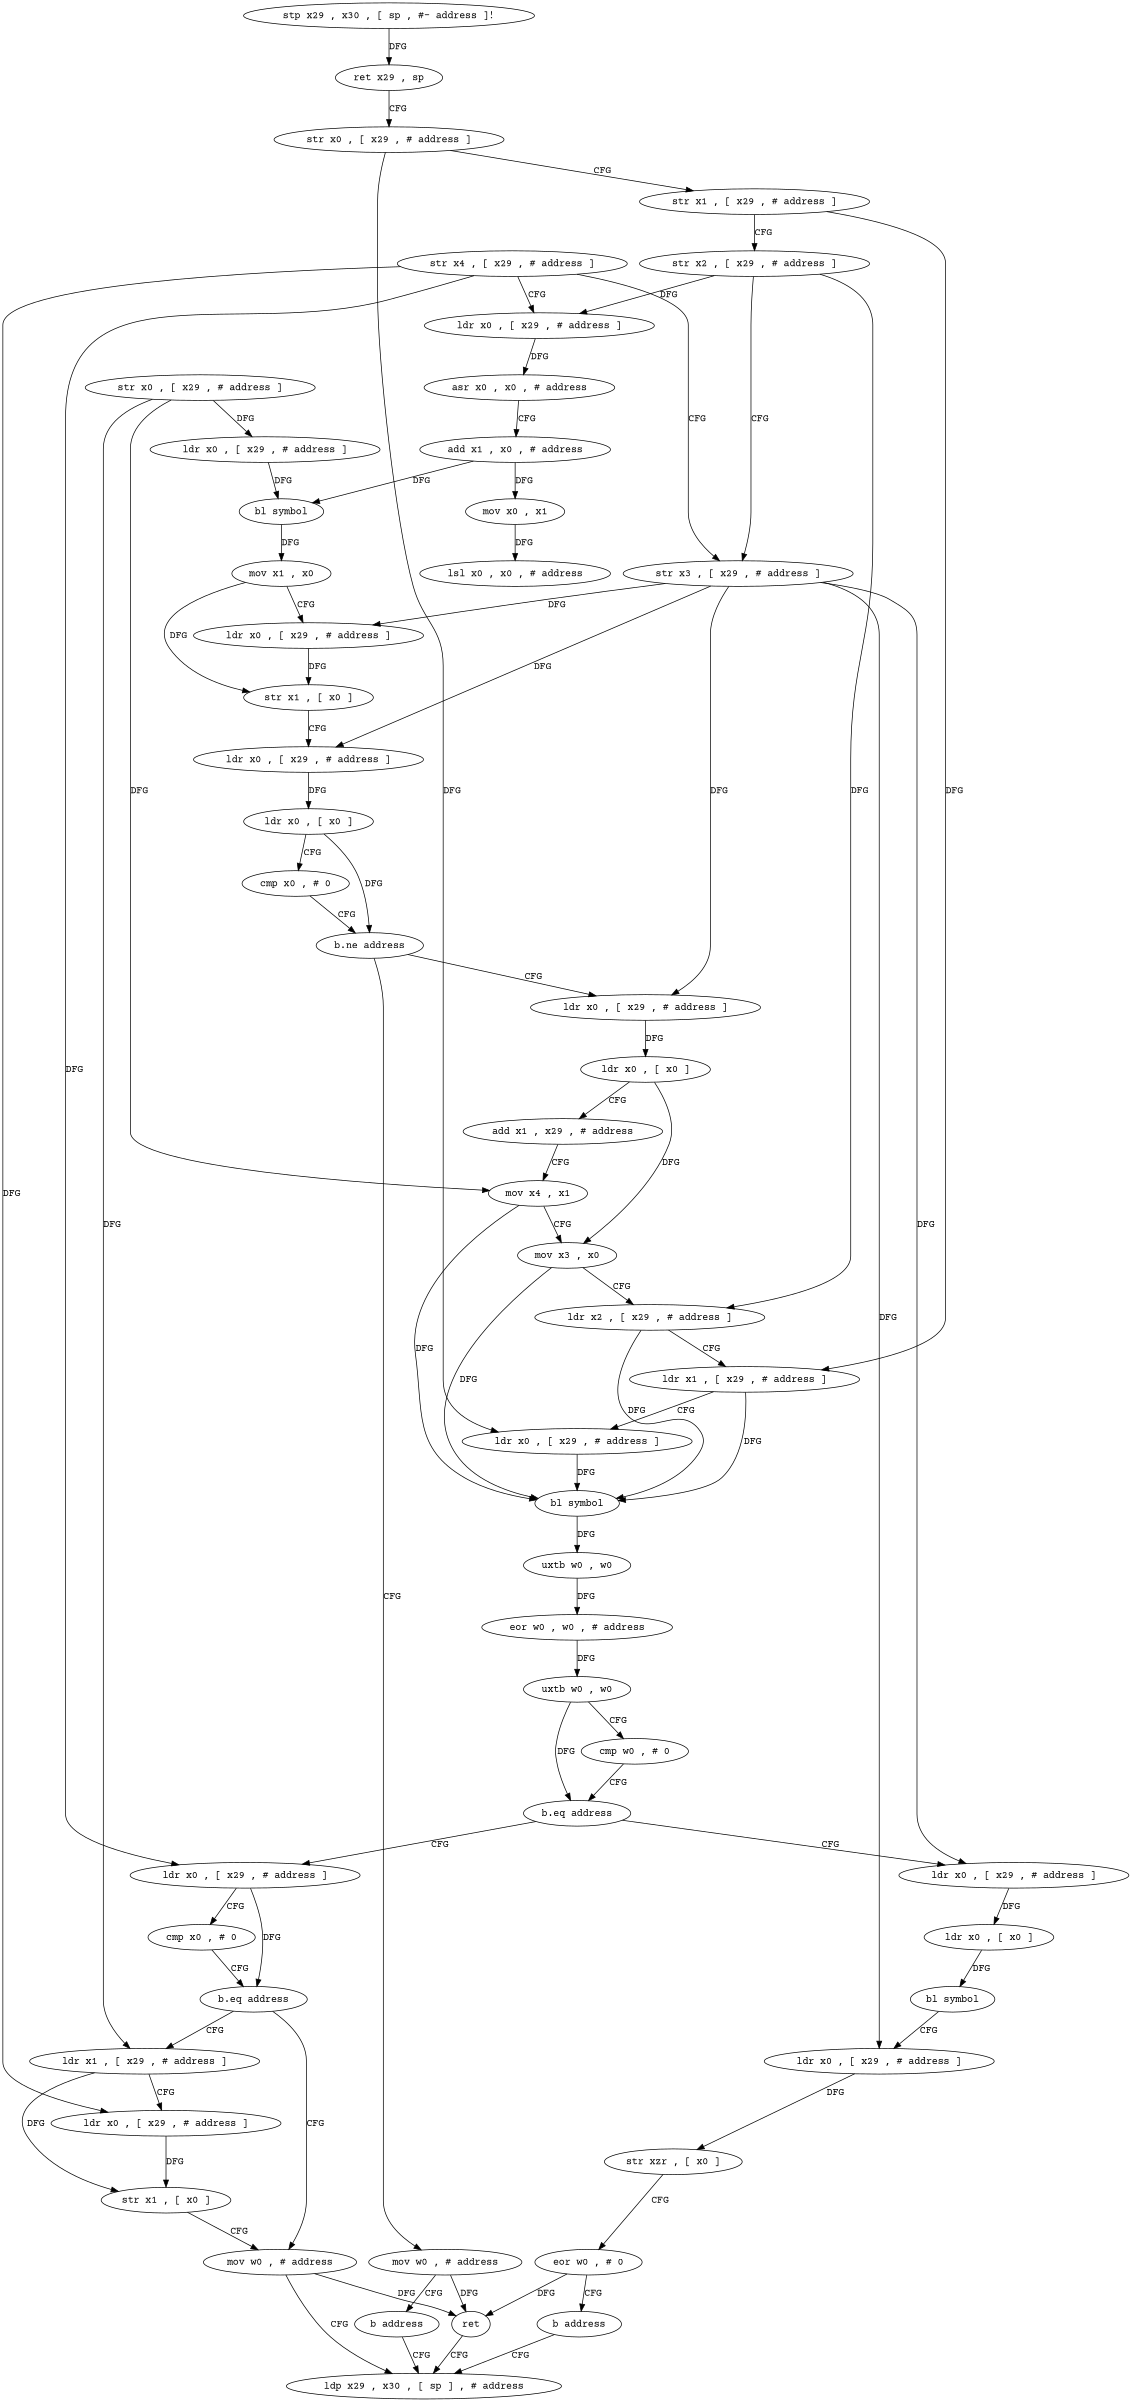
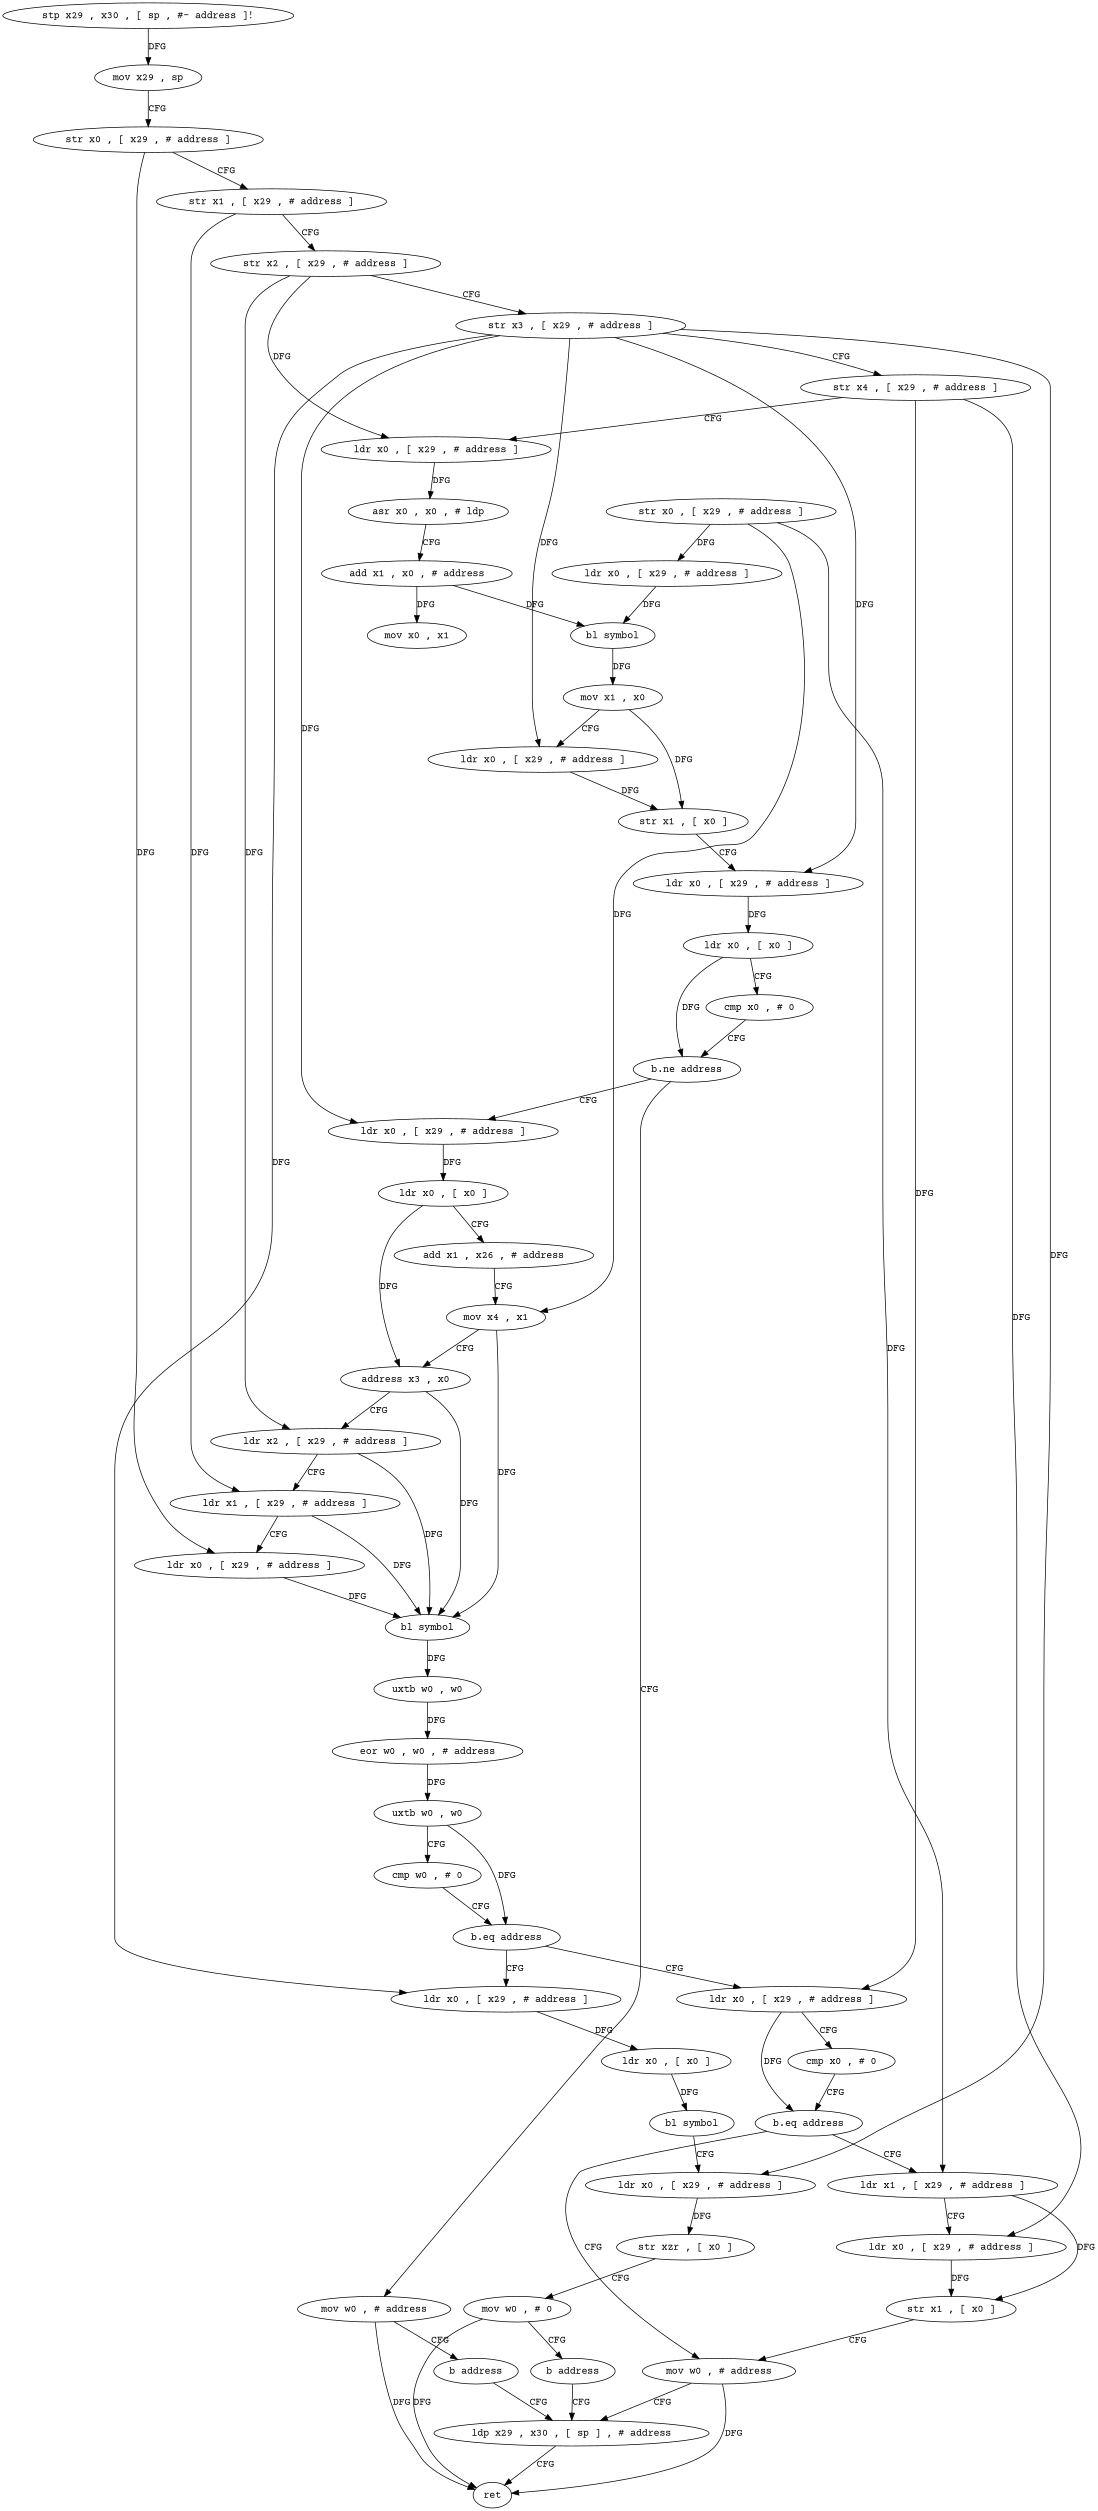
node "ret x29 , sp": label "ret x29 , sp" -> "mov x29 , sp"
edge "str x4 , [ x29 , # address ]" -> "str x3 , [ x29 , # address ]": reversed
node "asr x0 , x0 , # address": label "asr x0 , x0 , # address" -> "asr x0 , x0 , # ldp"
node "lsl x0 , x0 , # address": removed
node "add x1 , x29 , # address": label "add x1 , x29 , # address" -> "add x1 , x26 , # address"
node "mov x3 , x0": label "mov x3 , x0" -> "address x3 , x0"
node "eor w0 , # 0": label "eor w0 , # 0" -> "mov w0 , # 0"
edge "ret" -> "ldp x29 , x30 , [ sp ] , # address": reversed
